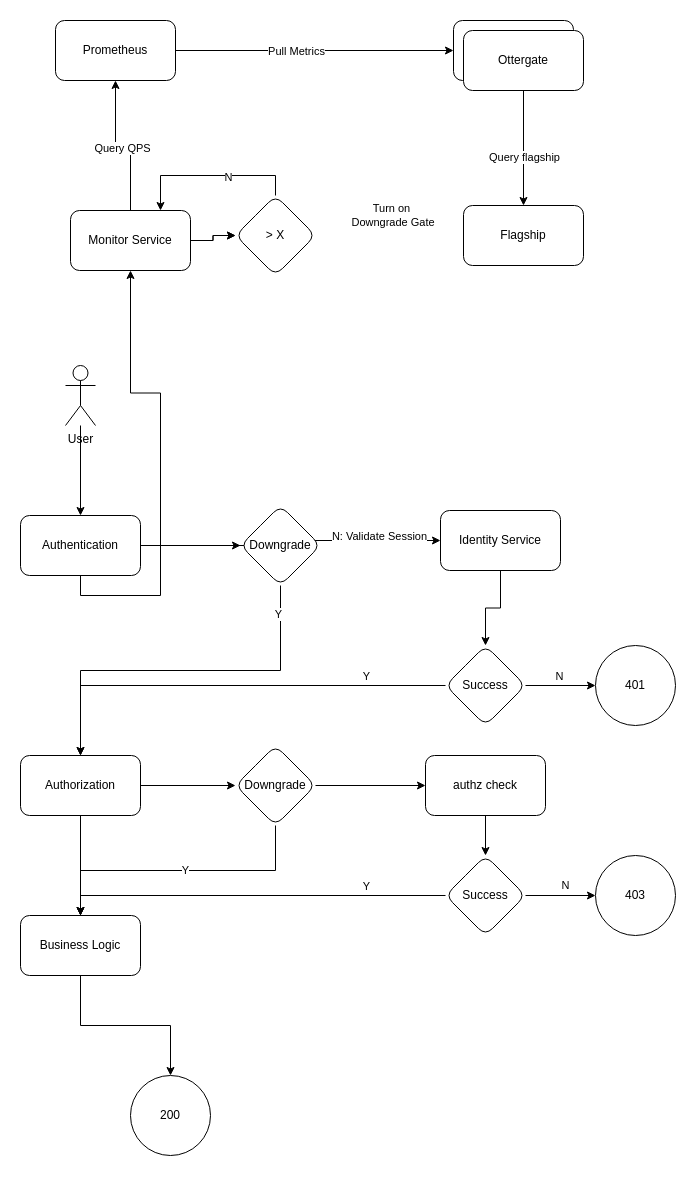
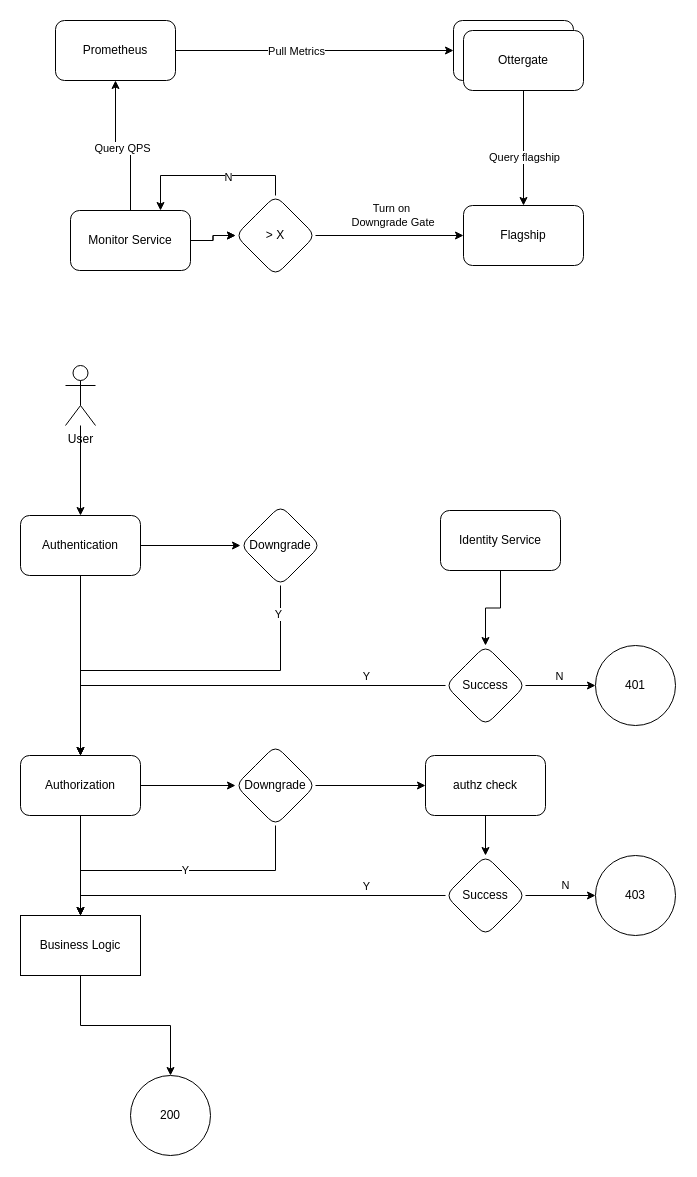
edge "> X" -> "Flagship": added
edge "Authentication" -> "Monitor Service": now "Authentication" -> "Authorization"
edge "Authentication" -> "Identity Service": removed, label "N: Validate Session"
node "Business Logic": shape rounded rectangle -> rectangle
